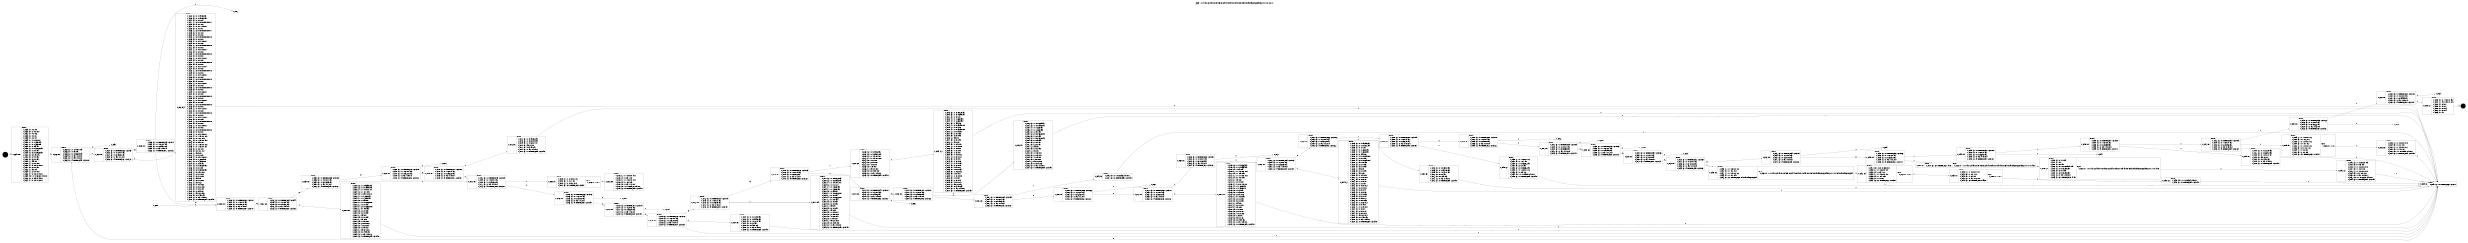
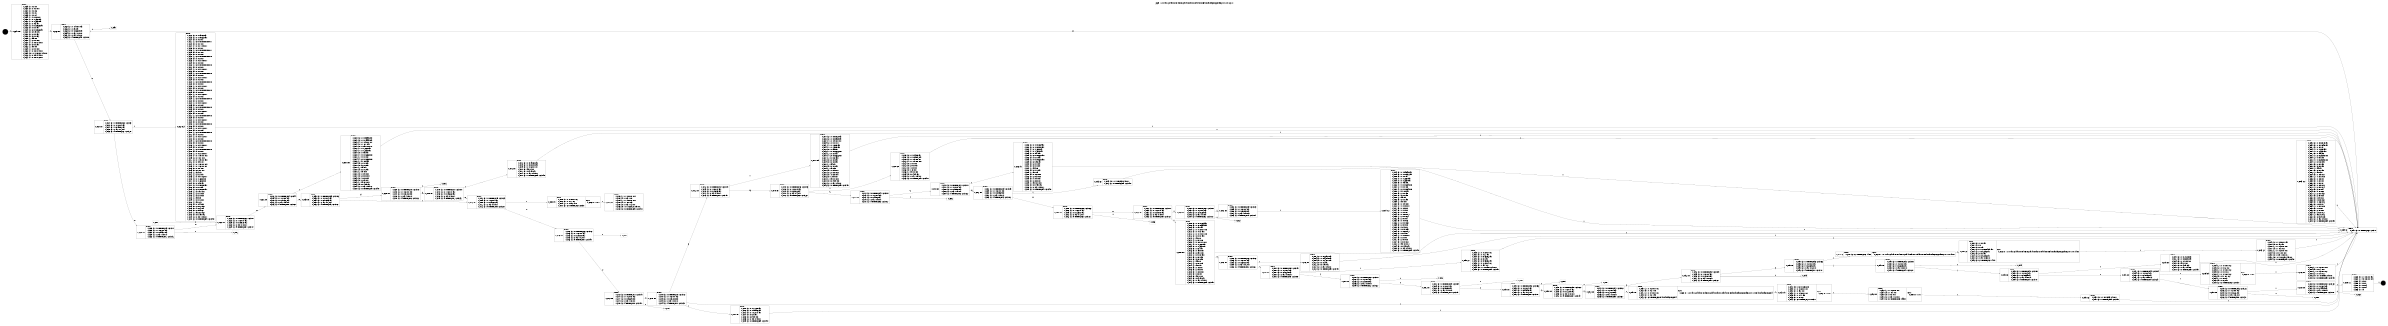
edge "0x401884 [28]" -> "0x4018a0 [28]": now "0x401d30 [111]" -> "0x4018a0 [28]"
edge "0x401a32 [53]" -> "0x4020ea [147]": now "0x401a32 [53]" -> "0x4023eb [5]"
